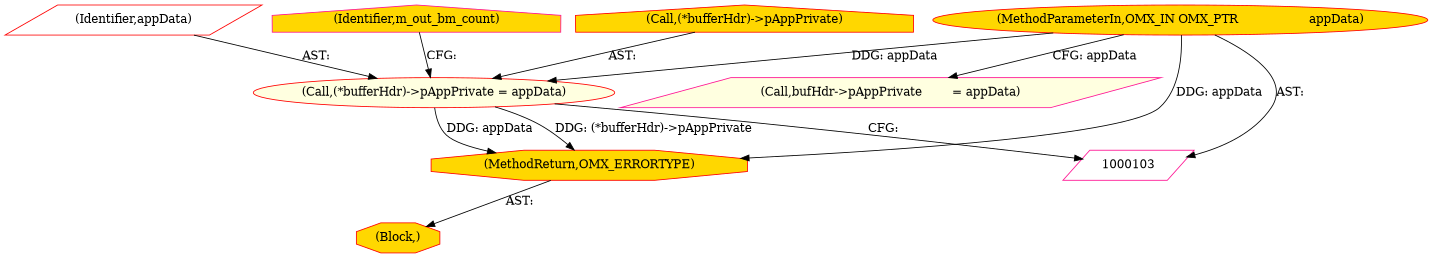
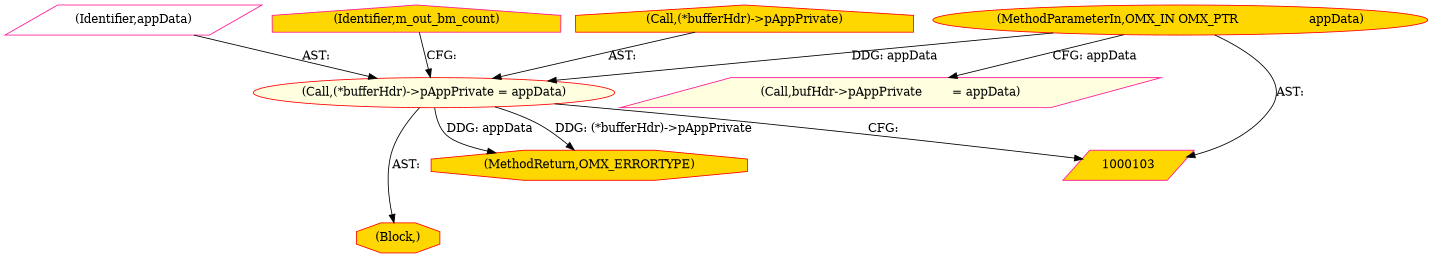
node "(Identifier,appData)": color red -> deeppink
edge "(MethodParameterIn,OMX_IN OMX_PTR                   appData)" -> "(MethodReturn,OMX_ERRORTYPE)": removed, label "DDG: appData"
node "1000103": fillcolor white -> gold
edge "(MethodReturn,OMX_ERRORTYPE)" -> "(Block,)": now "(Call,(*bufferHdr)->pAppPrivate = appData)" -> "(Block,)"
